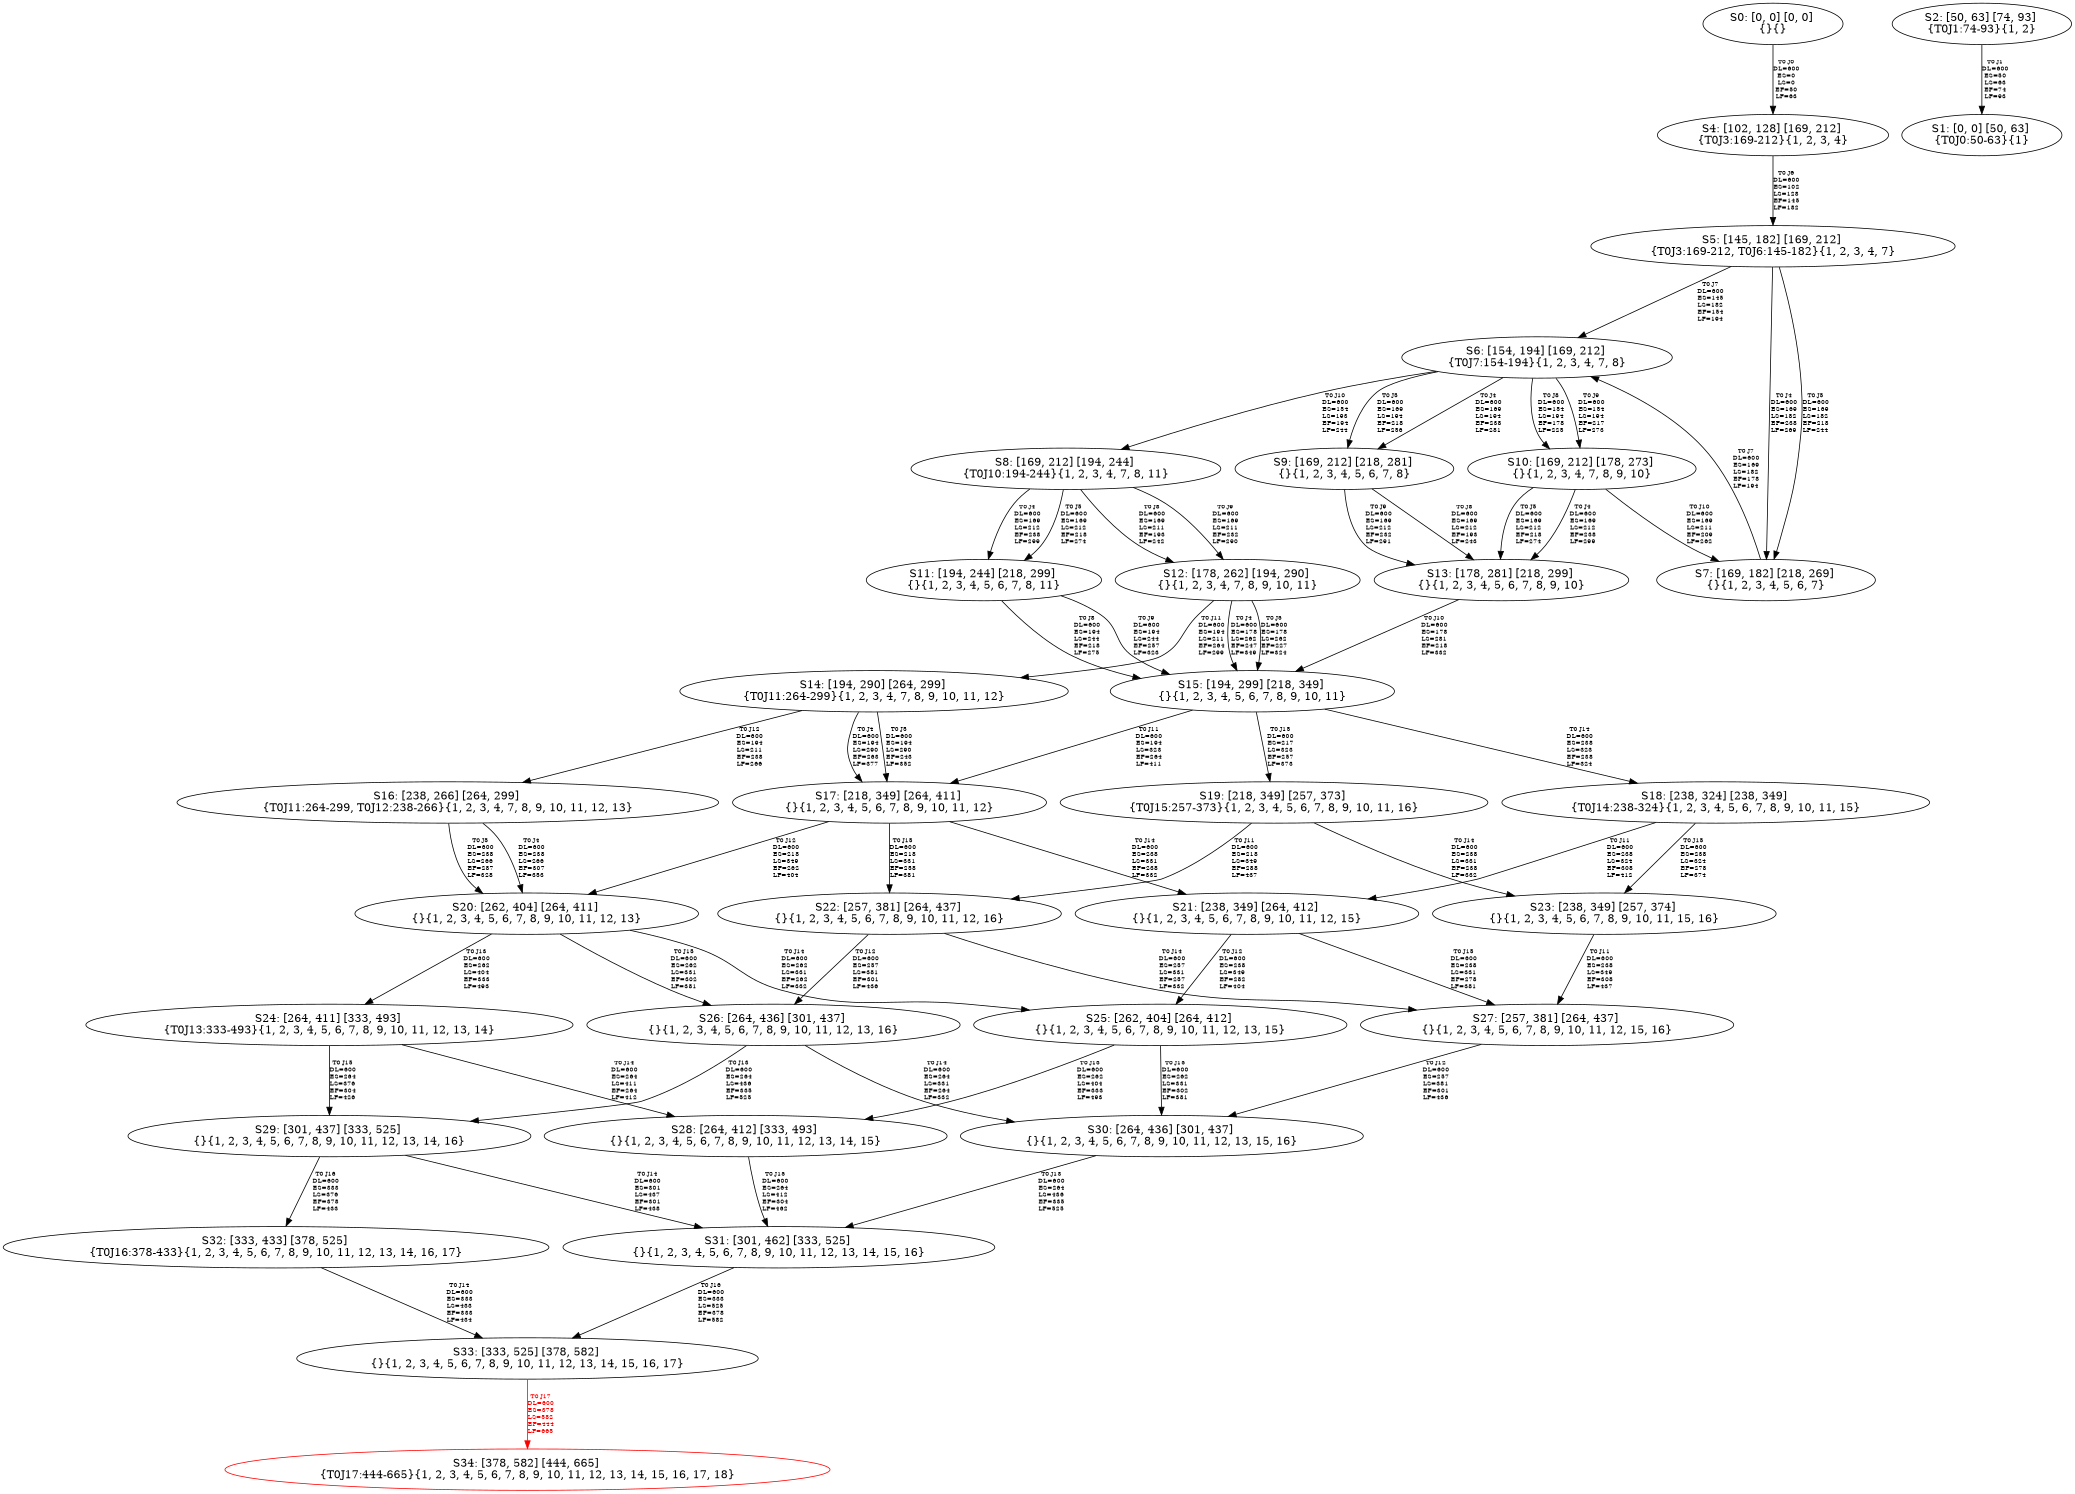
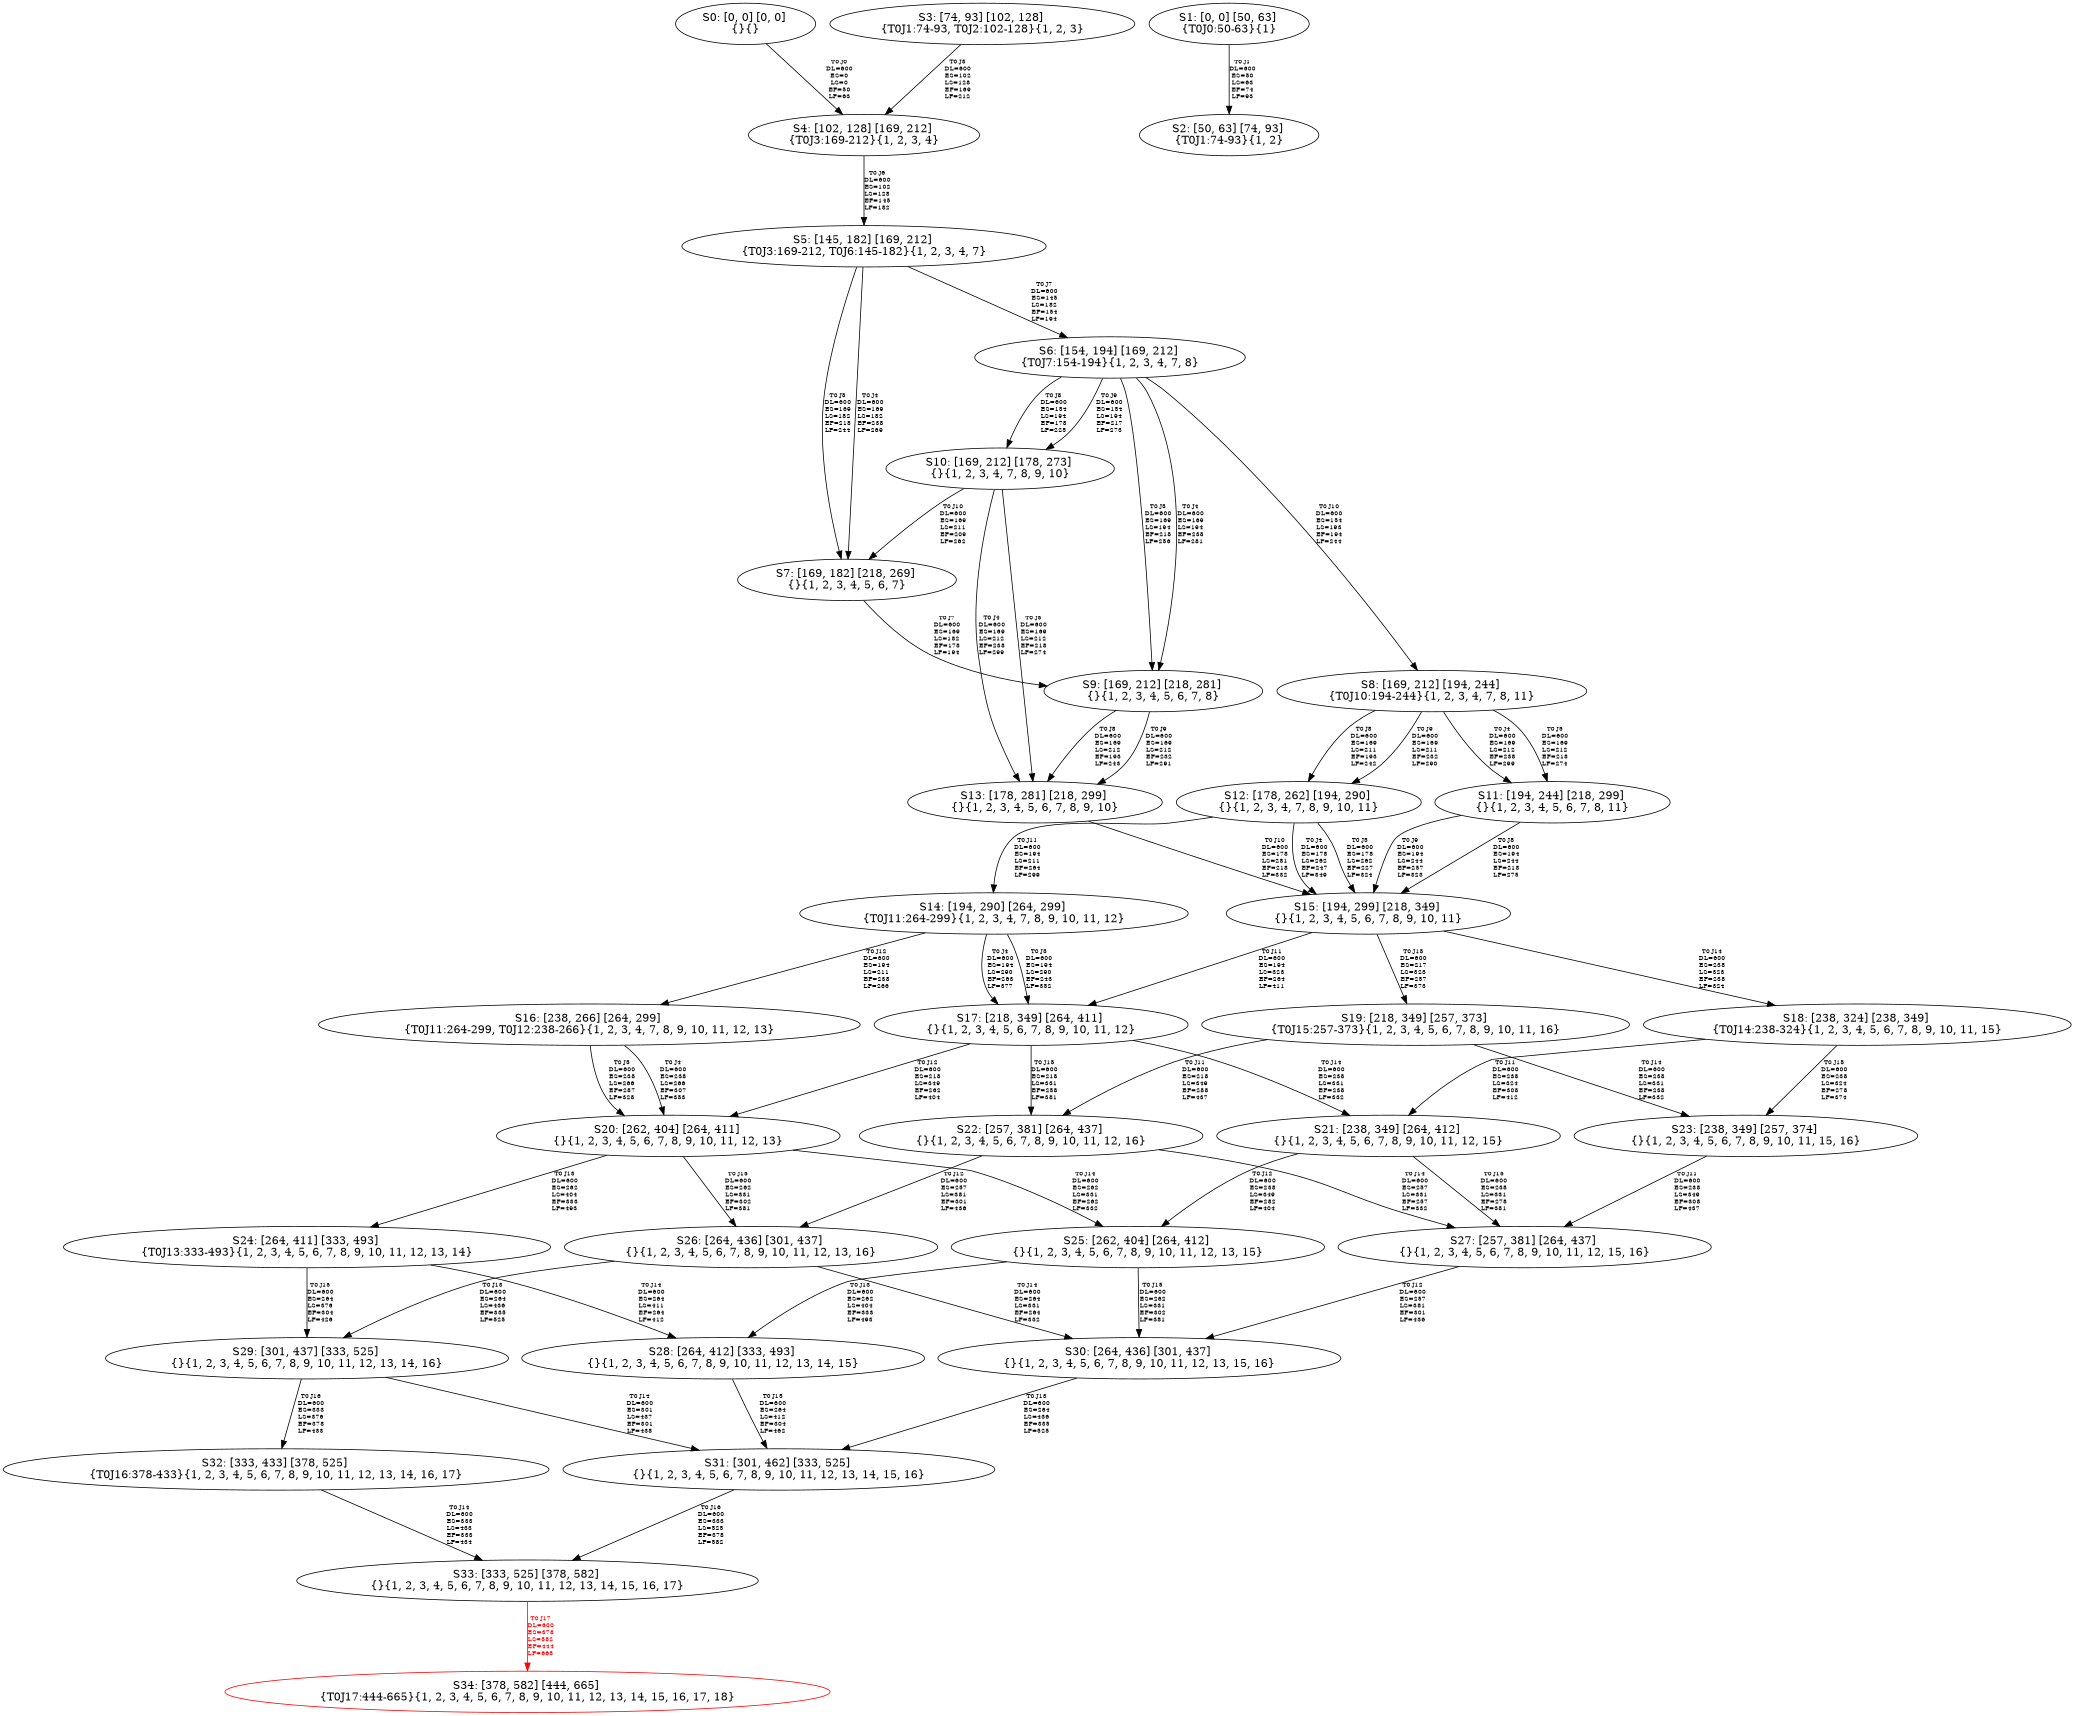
node "S3: [74, 93] [102, 128] {T0J1:74-93, T0J2:102-128}{1, 2, 3}": added
edge "S2: [50, 63] [74, 93] {T0J1:74-93}{1, 2}" -> "S1: [0, 0] [50, 63] {T0J0:50-63}{1}": reversed
edge "S7: [169, 182] [218, 269] {}{1, 2, 3, 4, 5, 6, 7}" -> "S6: [154, 194] [169, 212] {T0J7:154-194}{1, 2, 3, 4, 7, 8}": now "S7: [169, 182] [218, 269] {}{1, 2, 3, 4, 5, 6, 7}" -> "S9: [169, 212] [218, 281] {}{1, 2, 3, 4, 5, 6, 7, 8}"
